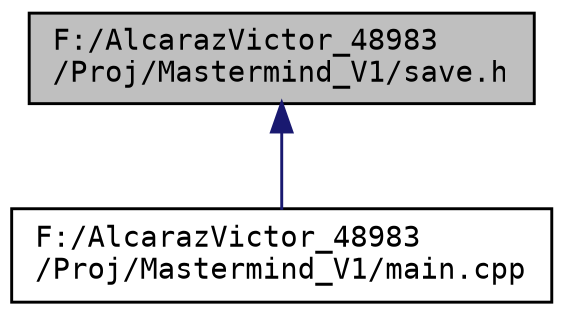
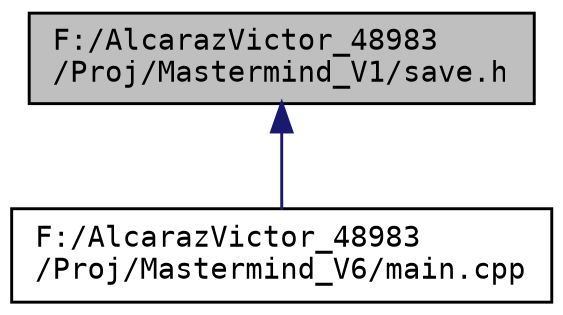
node "F:/AlcarazVictor_48983 /Proj/Mastermind_V1/main.cpp": label "F:/AlcarazVictor_48983 /Proj/Mastermind_V1/main.cpp" -> "F:/AlcarazVictor_48983 /Proj/Mastermind_V6/main.cpp"
